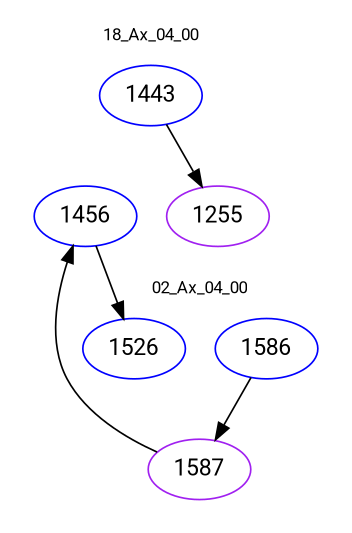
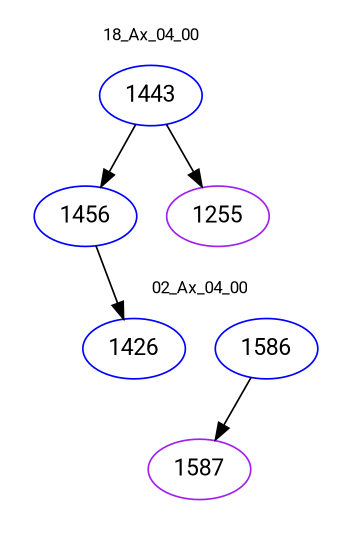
node "1526": label "1526" -> "1426"
edge "1587" -> "1456": now "1443" -> "1456"
